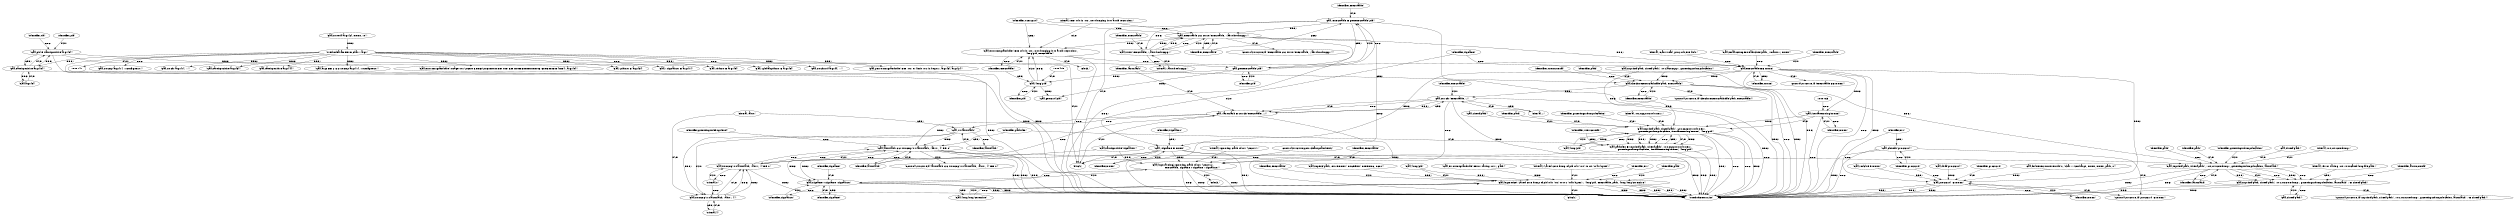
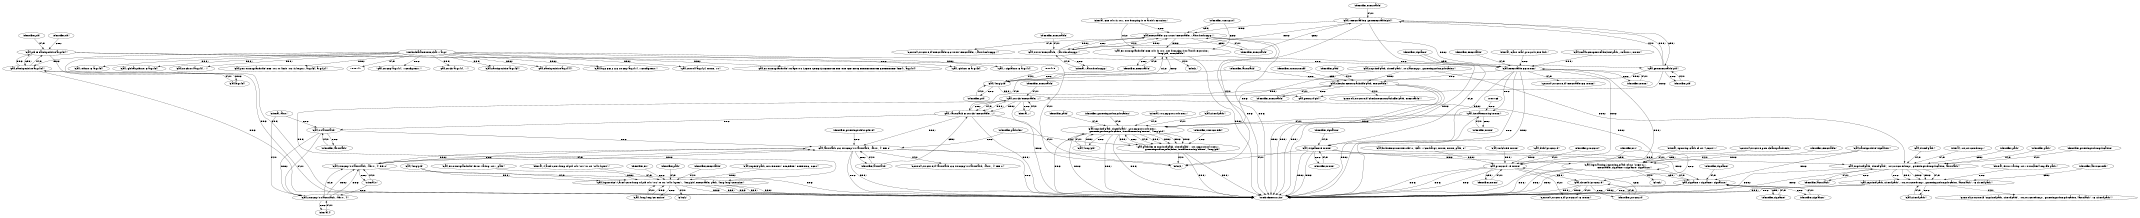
edge "(Call,strtoull(argv[2], NULL, 10))" -> "(MethodParameterIn,char** argv)": reversed
edge "(Identifier,signal_no)" -> "(Call,*signame = NULL)": label "CFG: " -> "AST: "
edge "(Call,proc_cwd != NULL)" -> "(Call,closedir(proc_cwd))": added, label "DDG:"
